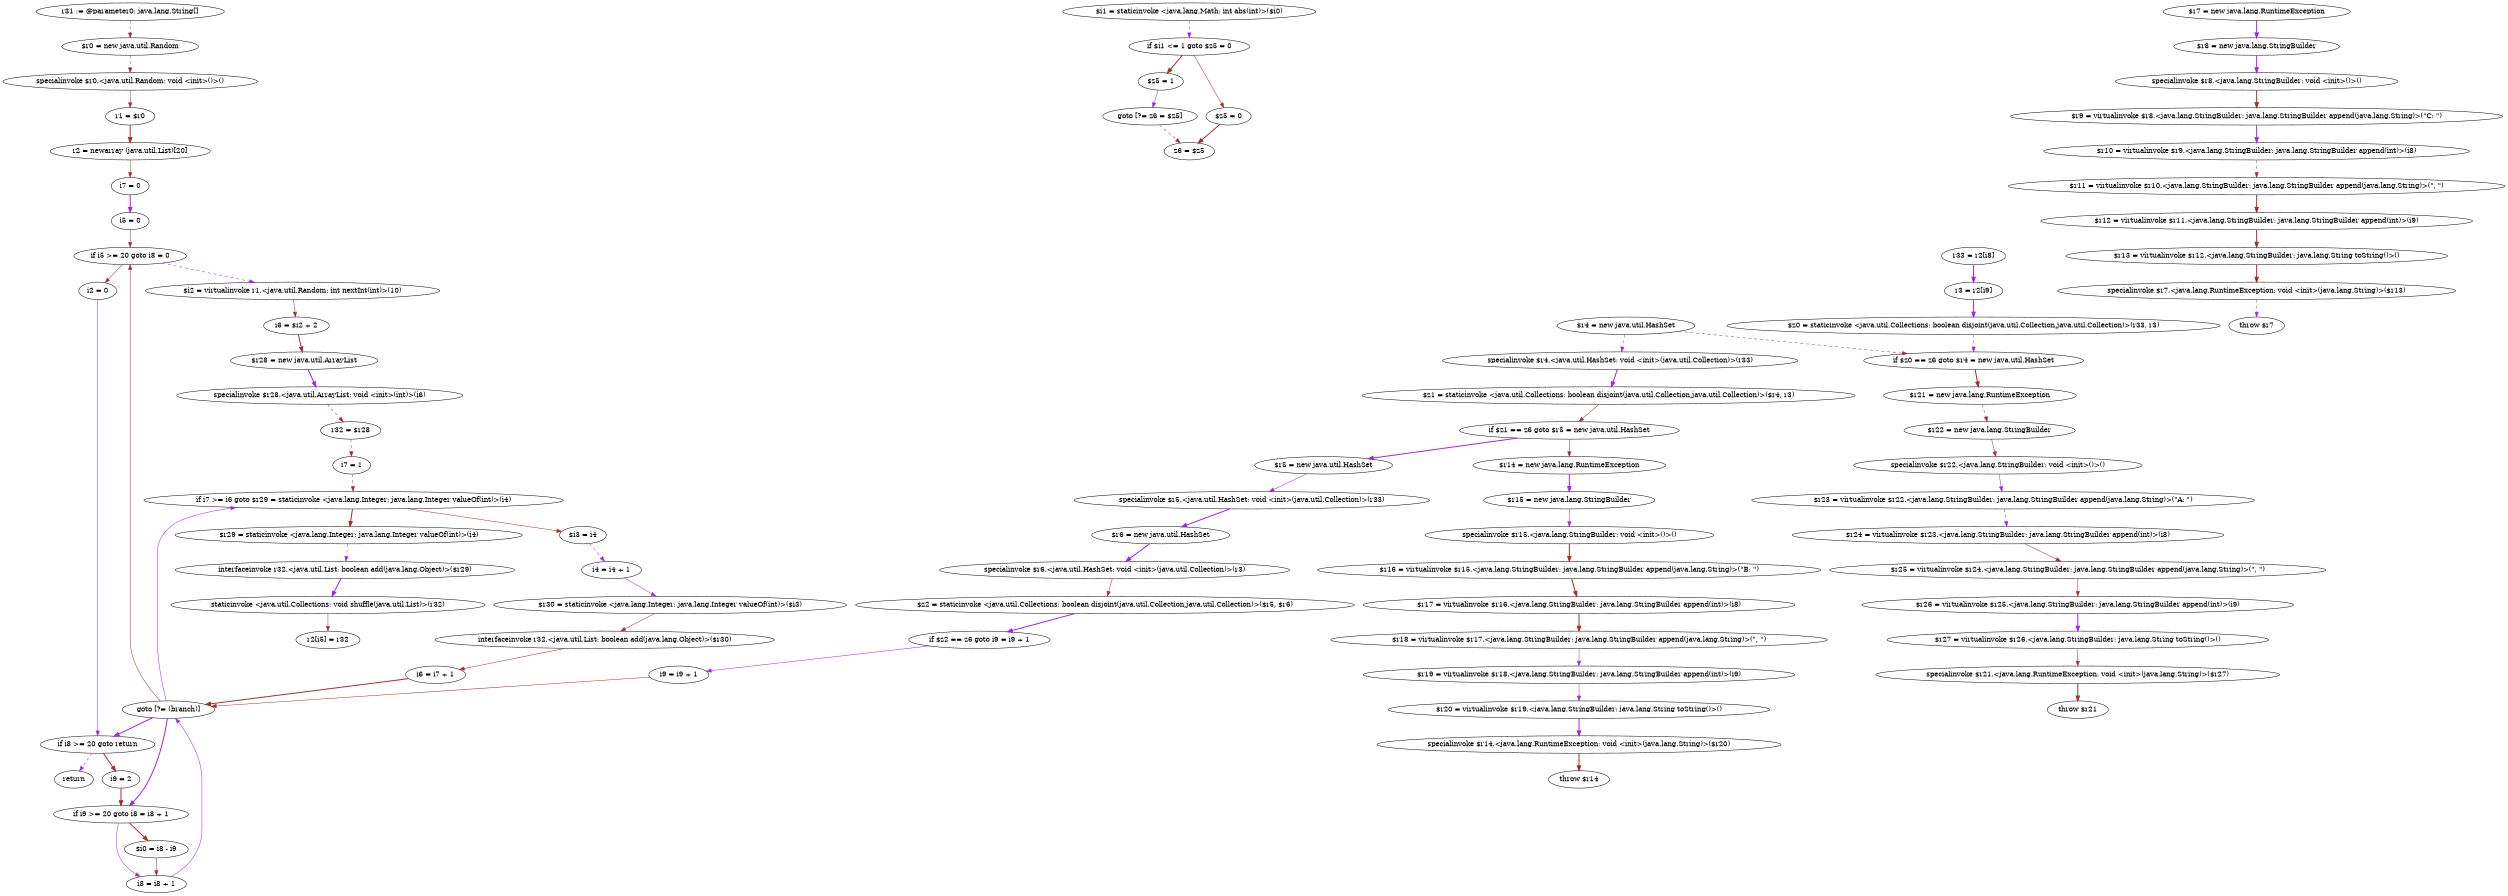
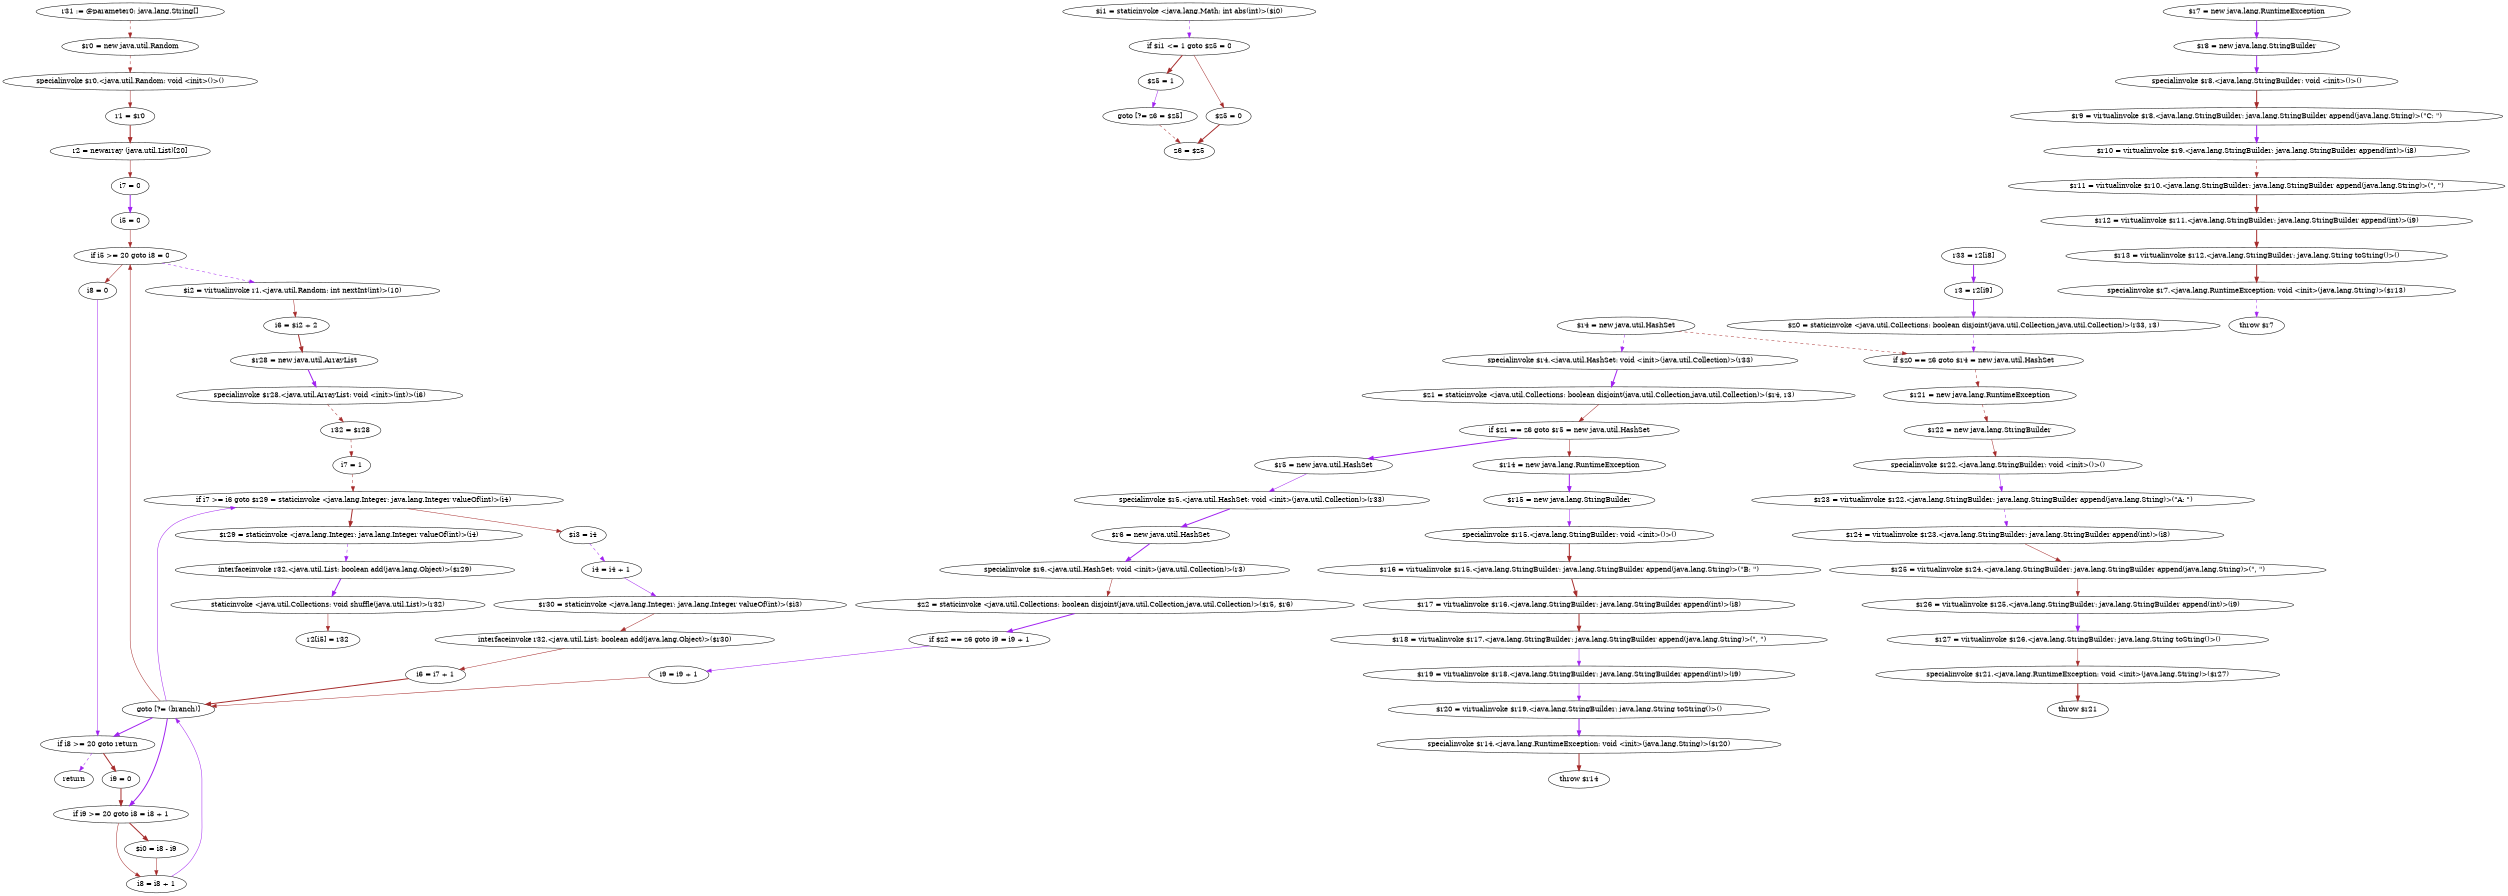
node "i2 = 0": label "i2 = 0" -> "i8 = 0"
edge "if $z0 == z6 goto $r4 = new java.util.HashSet" -> "$r21 = new java.lang.RuntimeException": style bold -> dashed
node "i9 = 2": label "i9 = 2" -> "i9 = 0"
edge "if i9 >= 20 goto i8 = i8 + 1" -> "i8 = i8 + 1": color purple -> brown
